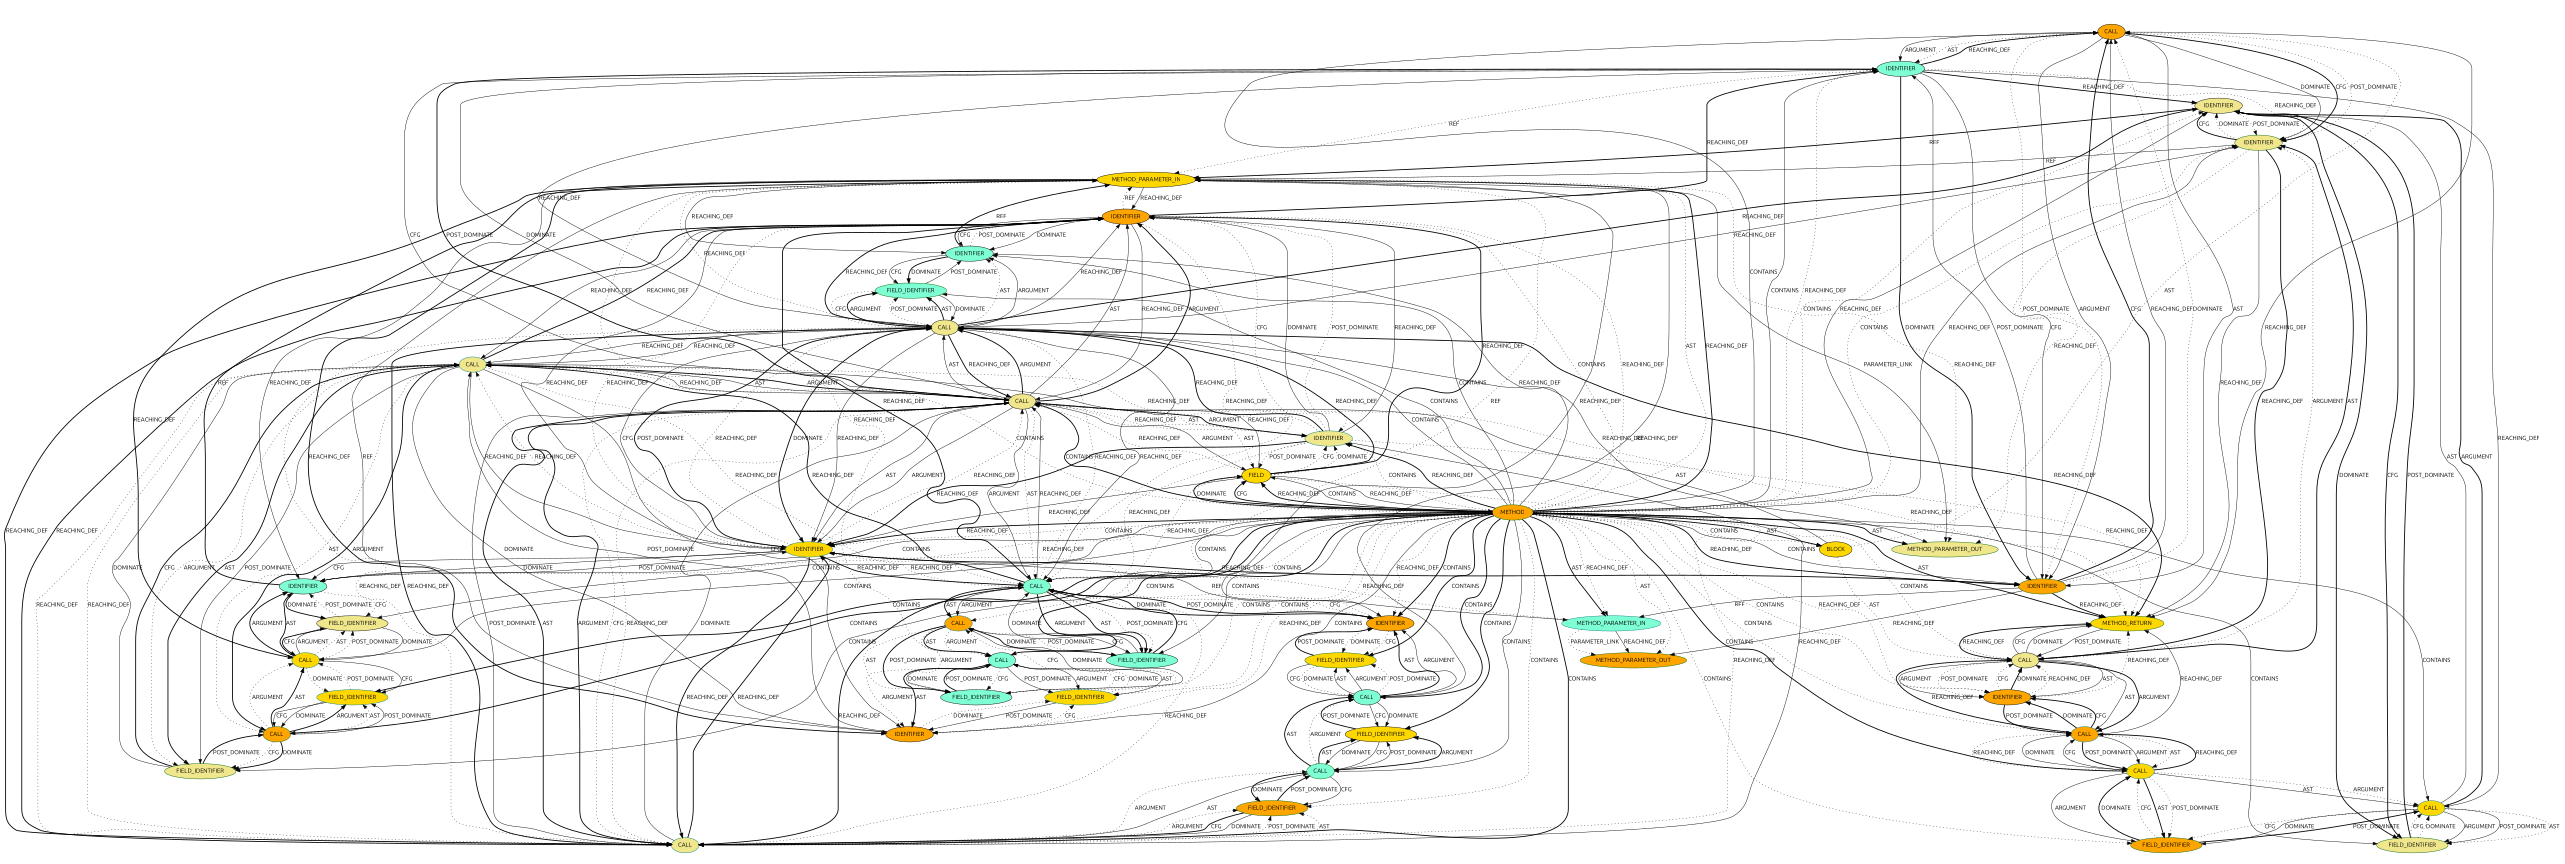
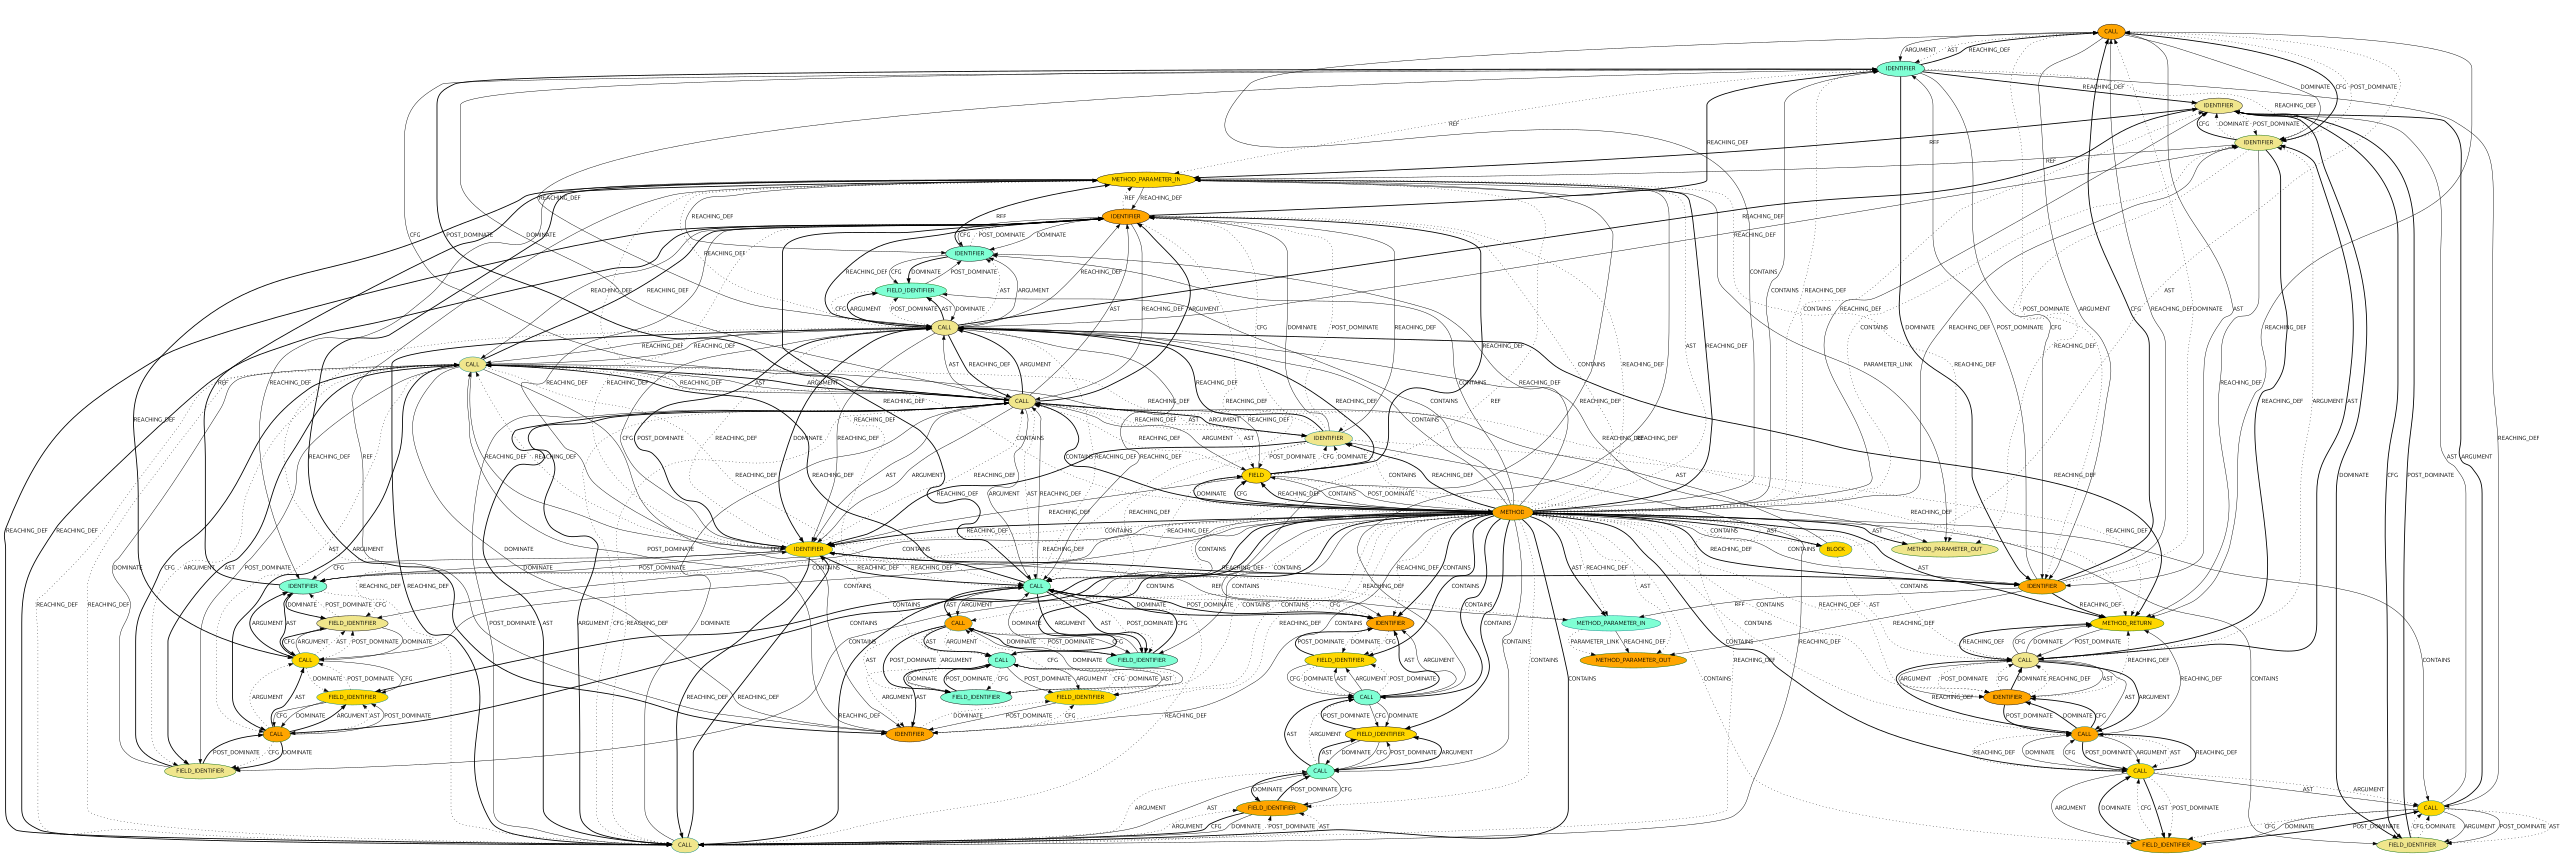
edge "FIELD" -> "METHOD": label "REACHING_DEF" -> "POST_DOMINATE"
node "BLOCK": color black -> teal
